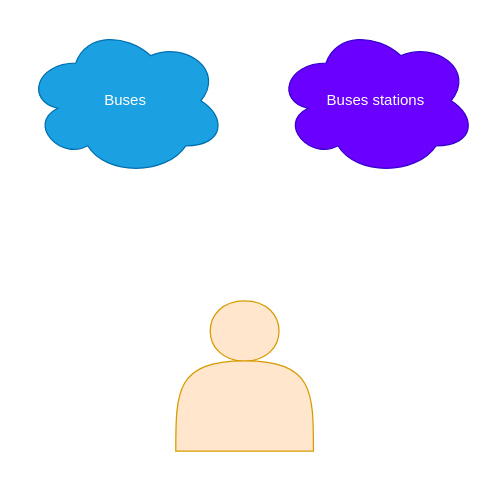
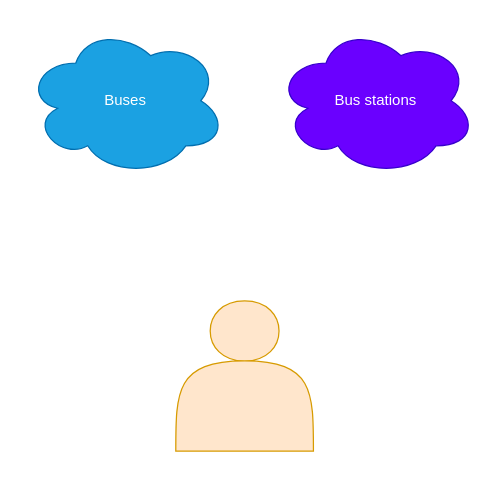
node "Buses stations": label "Buses stations" -> "Bus stations"
